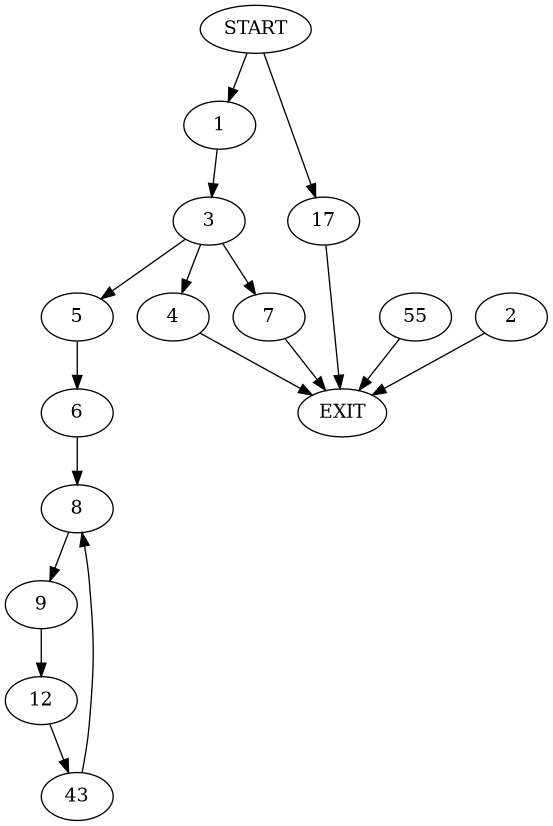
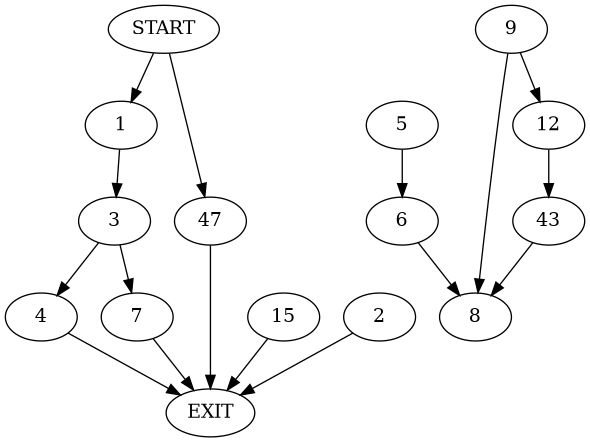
node "17": label "17" -> "47"
edge "3" -> "5": removed
node "55": label "55" -> "15"
edge "8" -> "9": reversed
